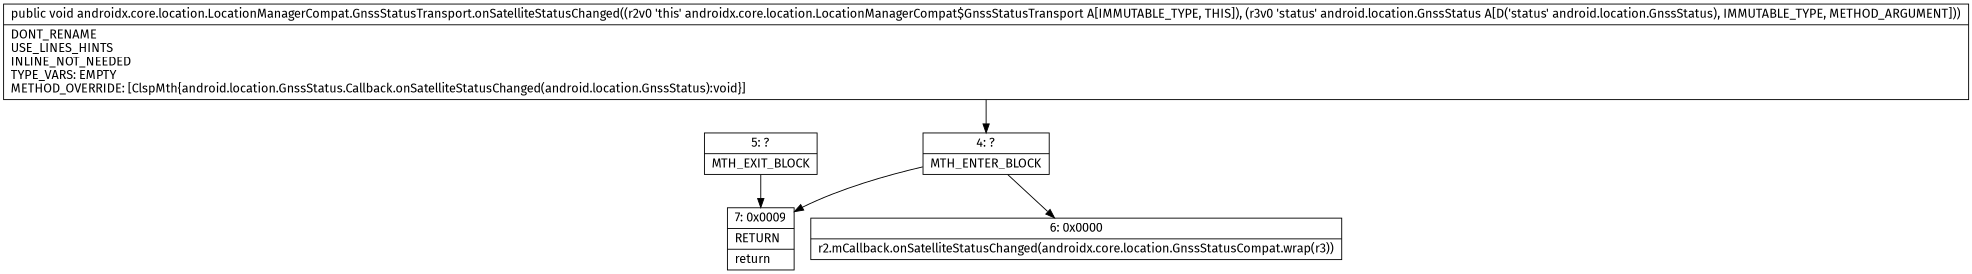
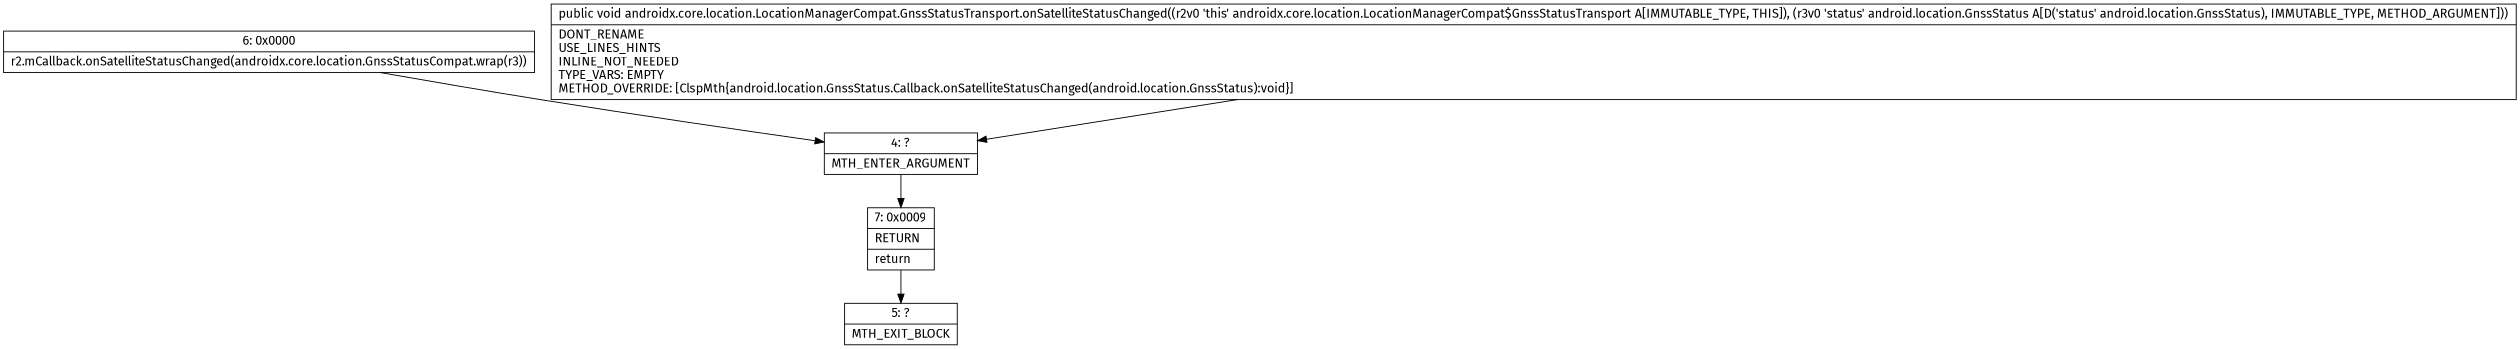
node "4: ?": text "MTH_ENTER_BLOCK" -> "MTH_ENTER_ARGUMENT"
edge "5: ?" -> "7: 0x0009": reversed
edge "4: ?" -> "6: 0x0000": reversed
